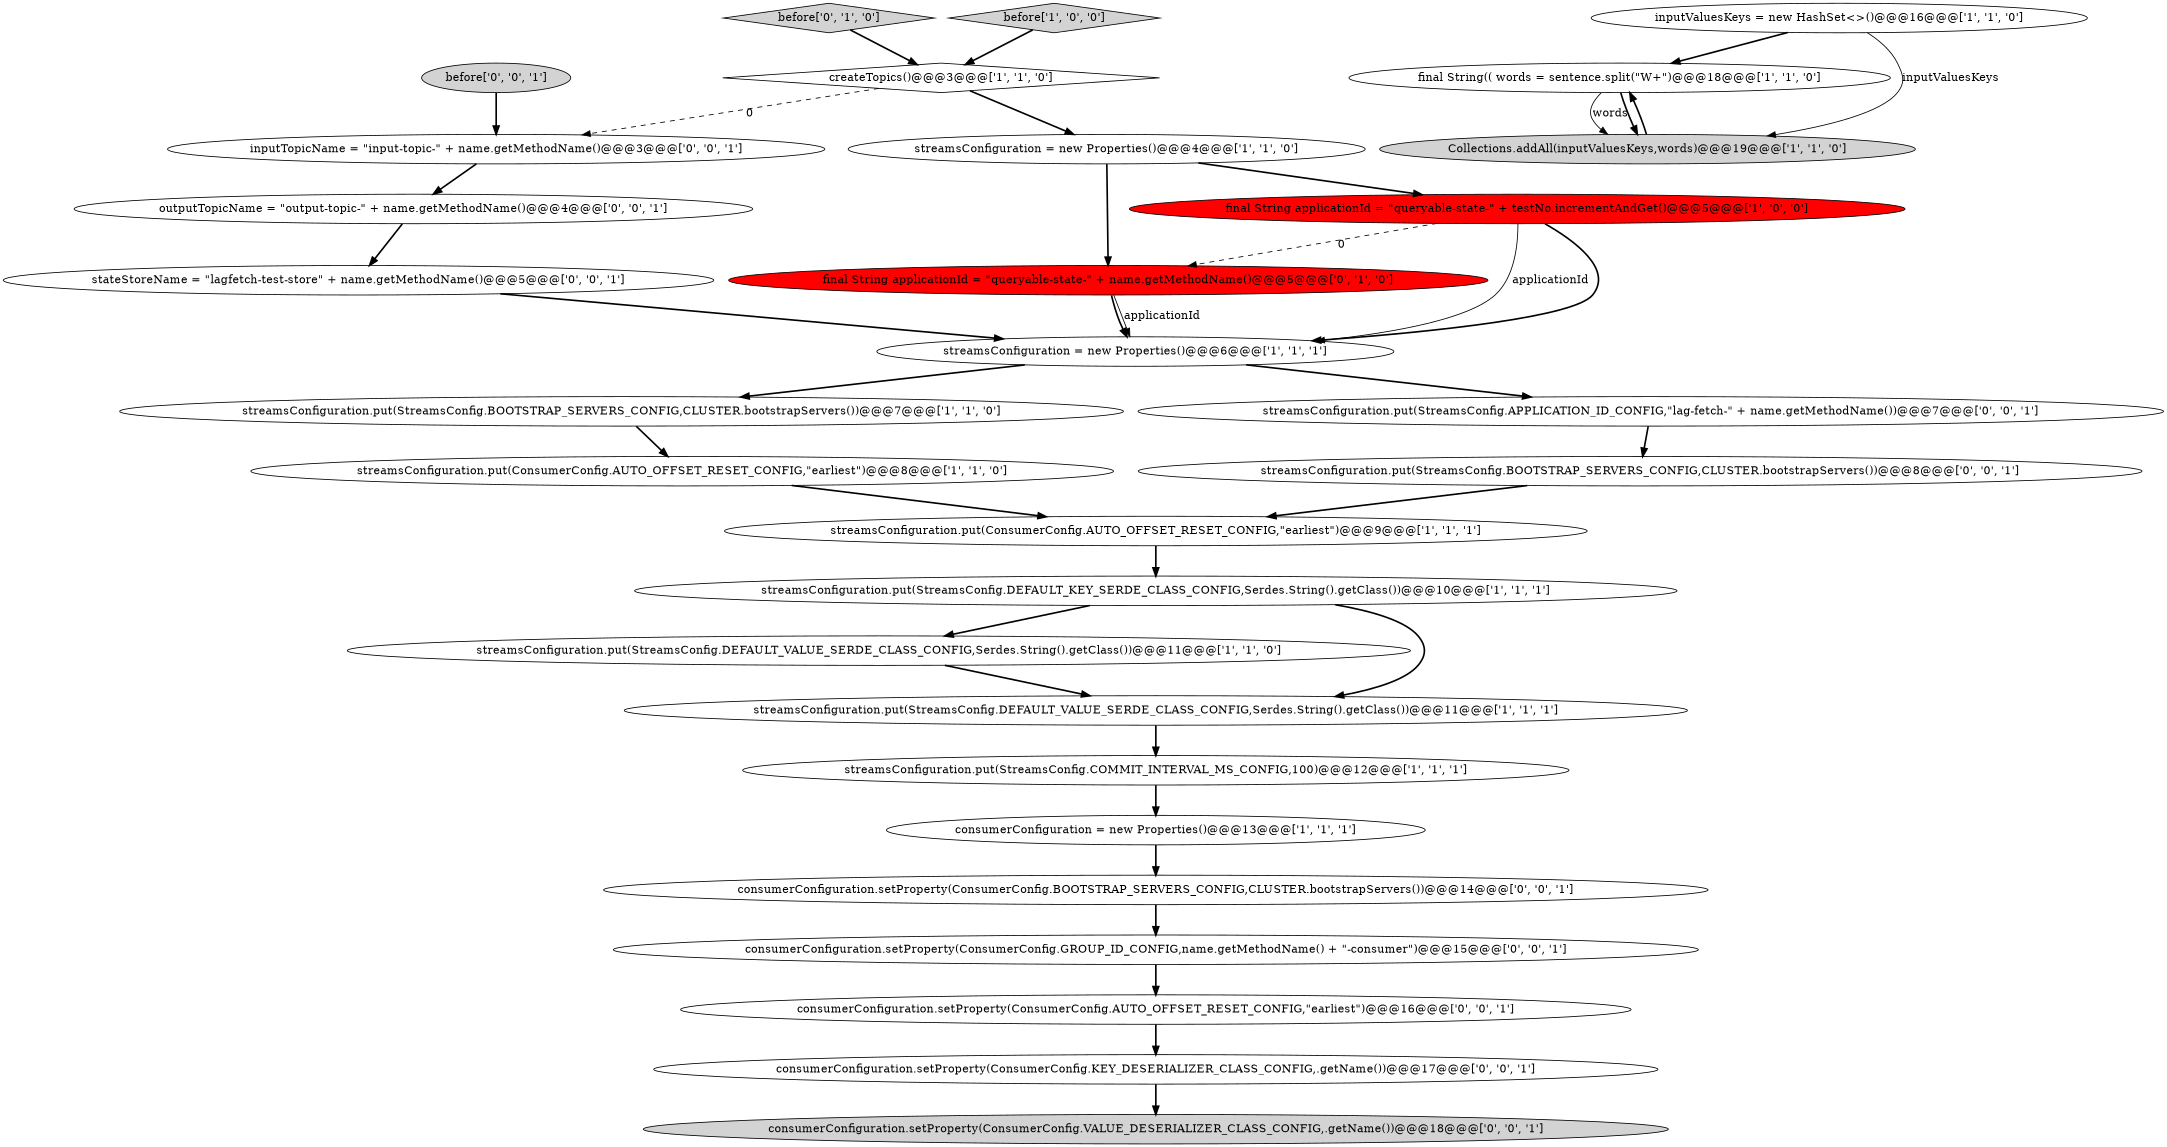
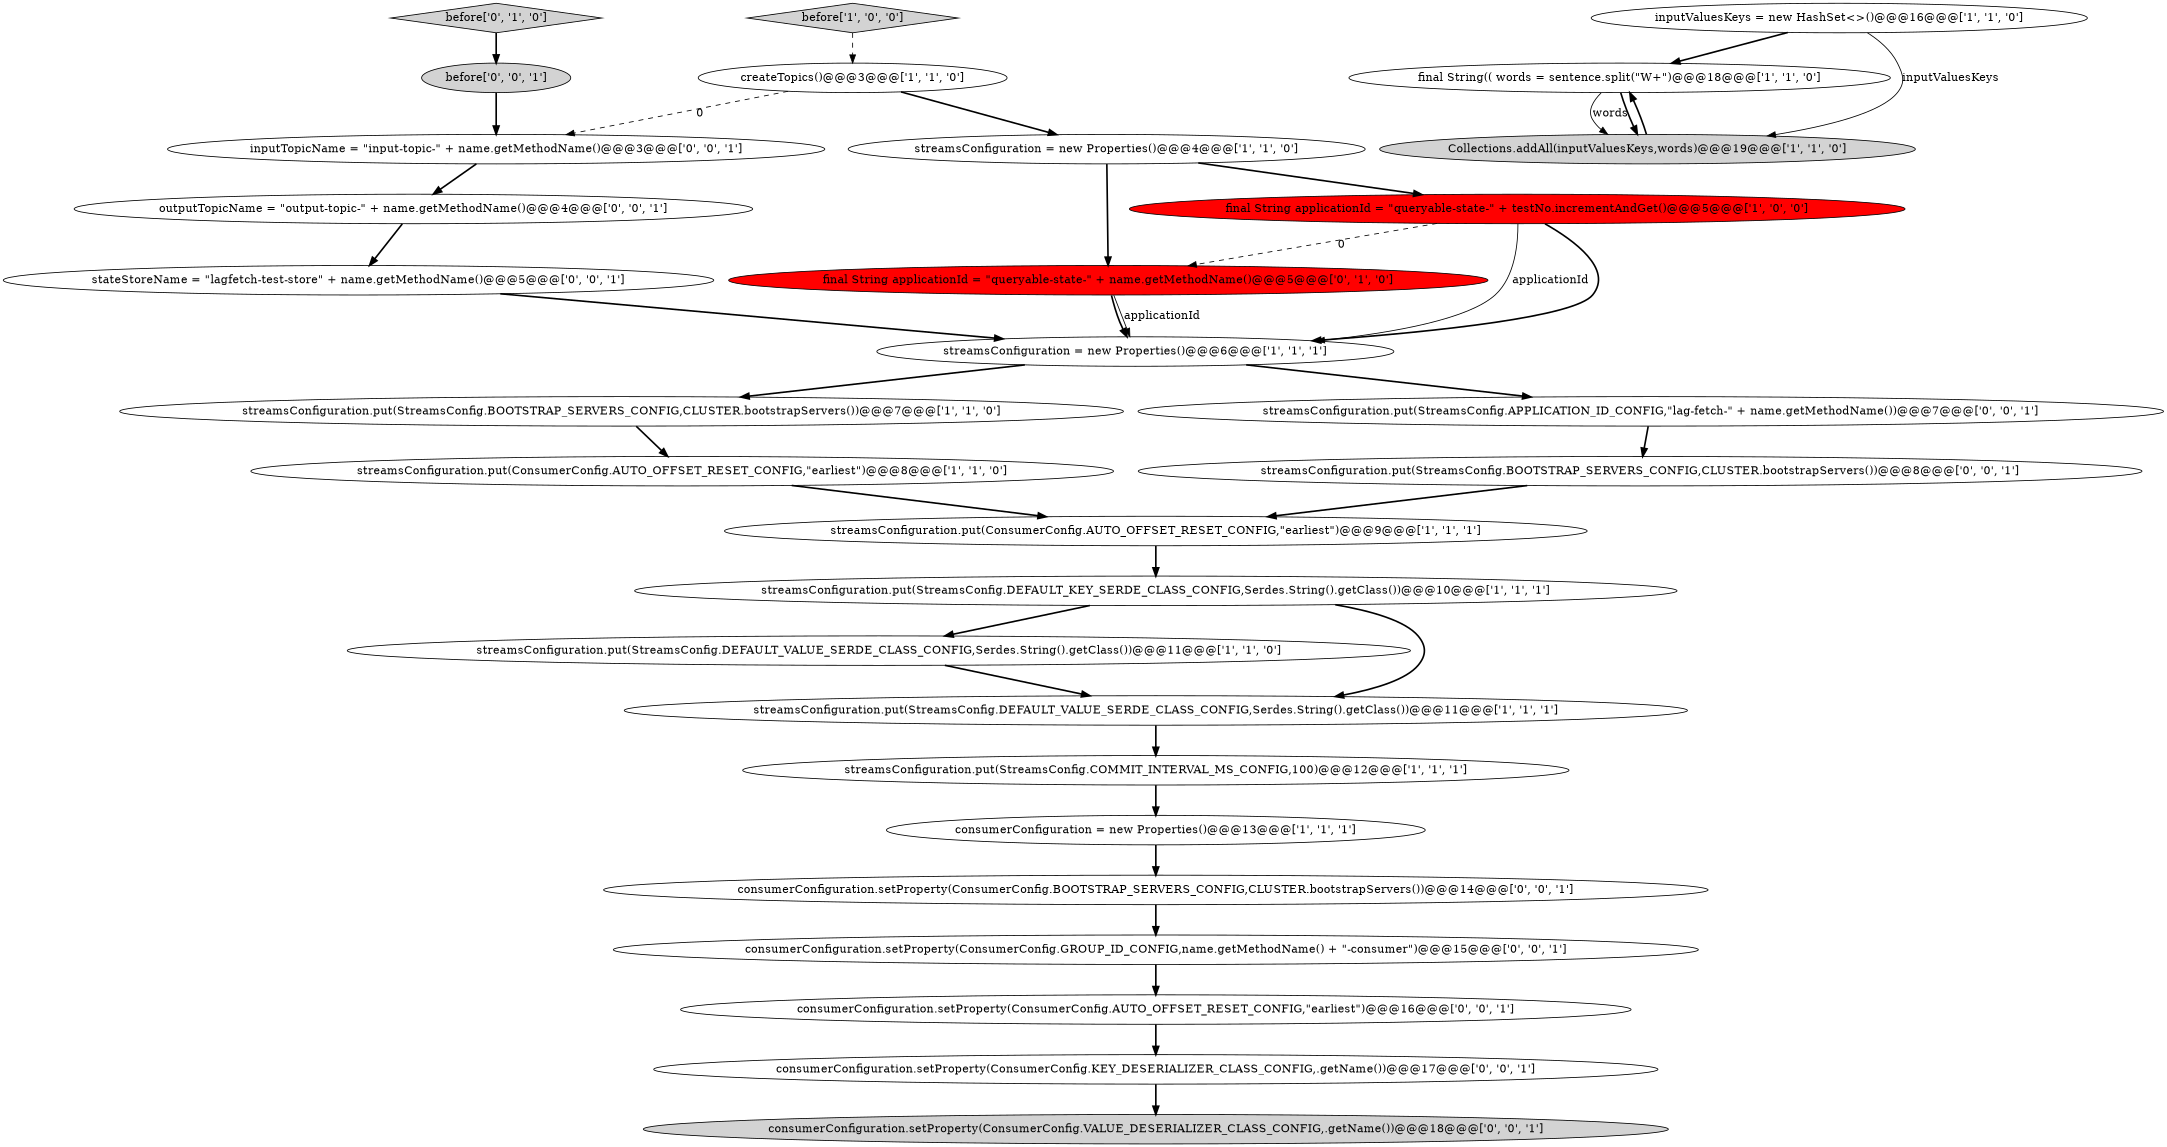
edge "before['0', '1', '0']" -> "createTopics()@@@3@@@['1', '1', '0']": now "before['0', '1', '0']" -> "before['0', '0', '1']"
edge "before['1', '0', '0']" -> "createTopics()@@@3@@@['1', '1', '0']": style bold -> dashed
node "createTopics()@@@3@@@['1', '1', '0']": shape diamond -> ellipse
